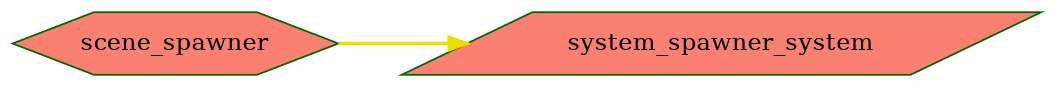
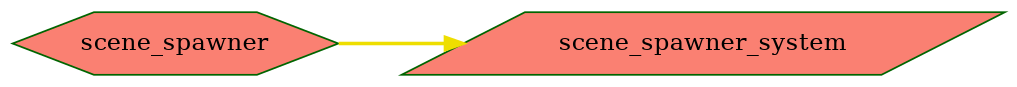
node "system_spawner_system": label "system_spawner_system" -> "scene_spawner_system"
